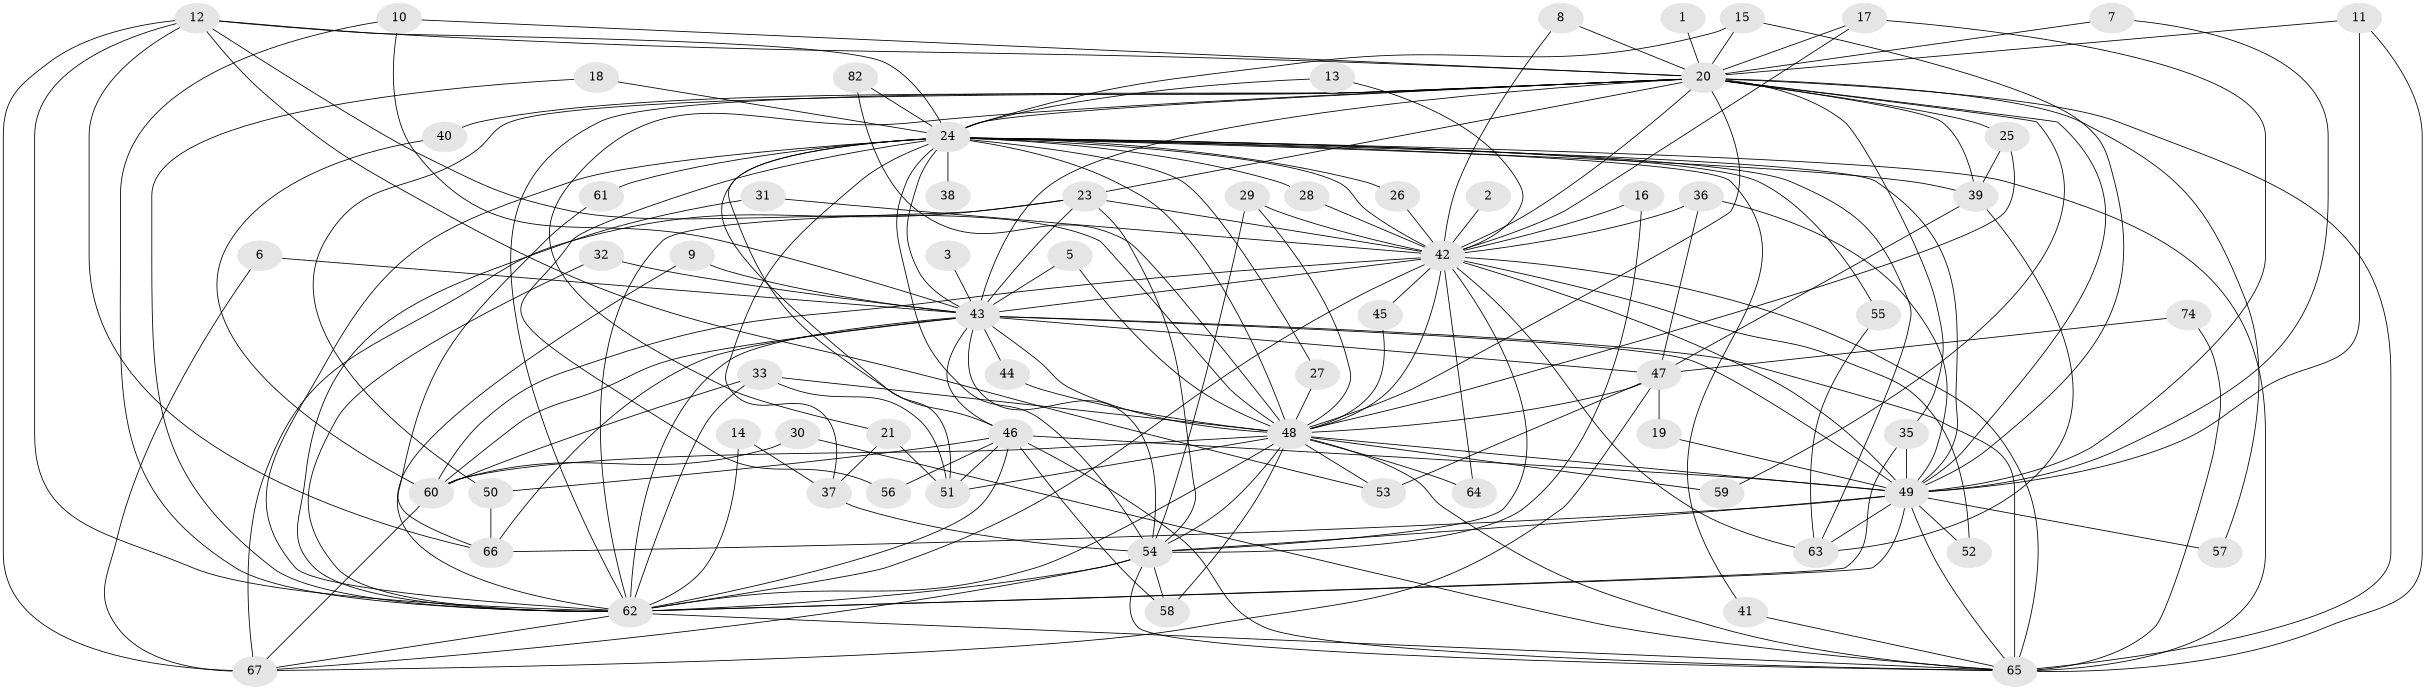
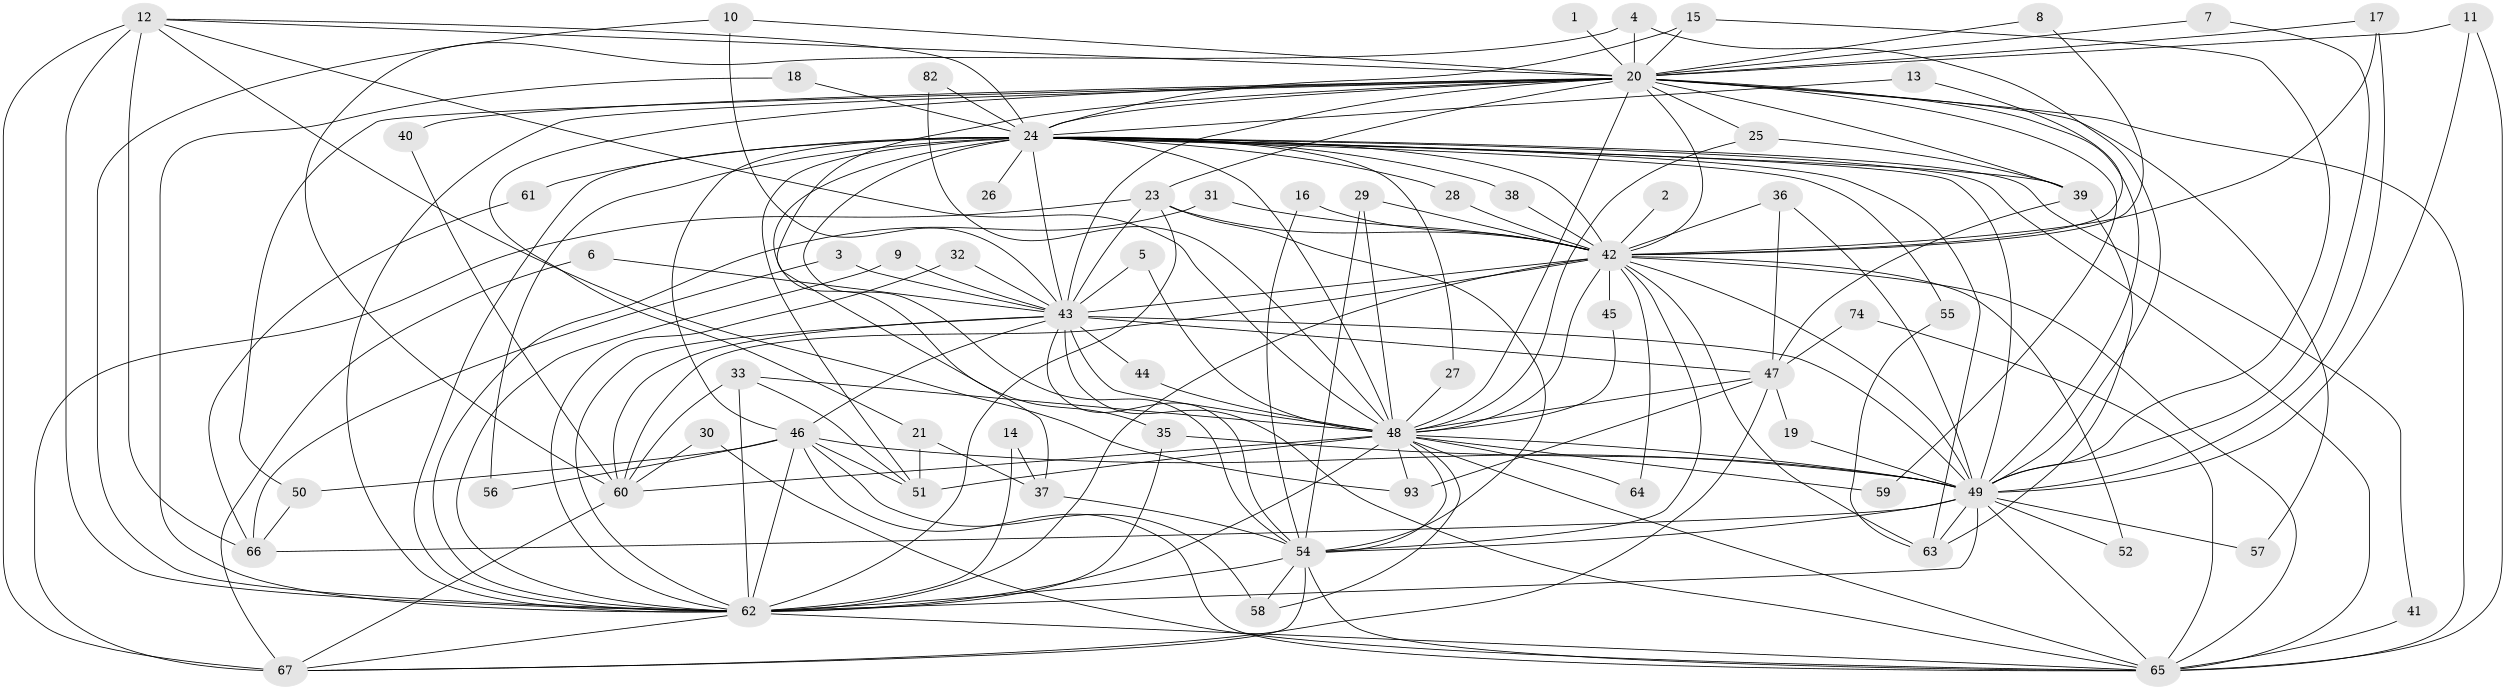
node "4": added
edge "26" -- "42": now "38" -- "42"
edge "43" -- "66": now "3" -- "66"
node "53": label "53" -> "93"
